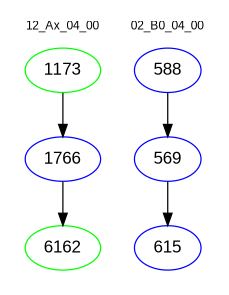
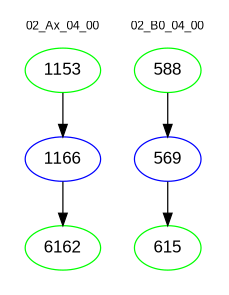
cluster "12_Ax_04_00": label "12_Ax_04_00" -> "02_Ax_04_00"
node "1173": label "1173" -> "1153"
node "588": color blue -> green
node "1766": label "1766" -> "1166"
node "615": color blue -> green
